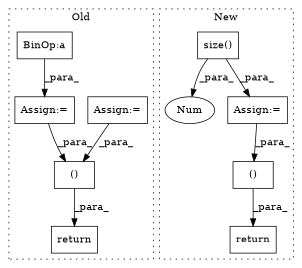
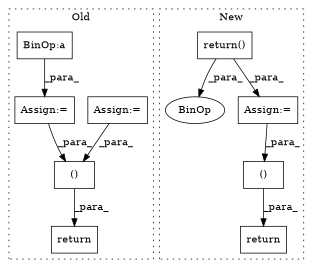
node "size()": label "size()" -> "return()"
node "Num": label "Num" -> "BinOp"
